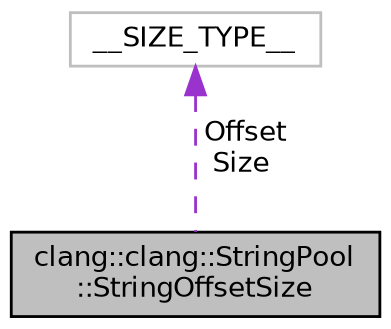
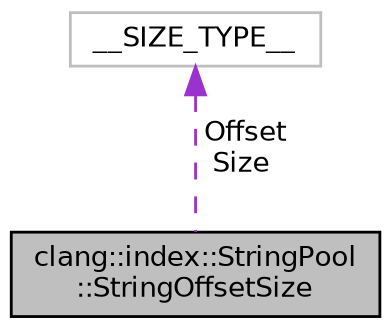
node "clang::clang::StringPool ::StringOffsetSize": label "clang::clang::StringPool ::StringOffsetSize" -> "clang::index::StringPool ::StringOffsetSize"
